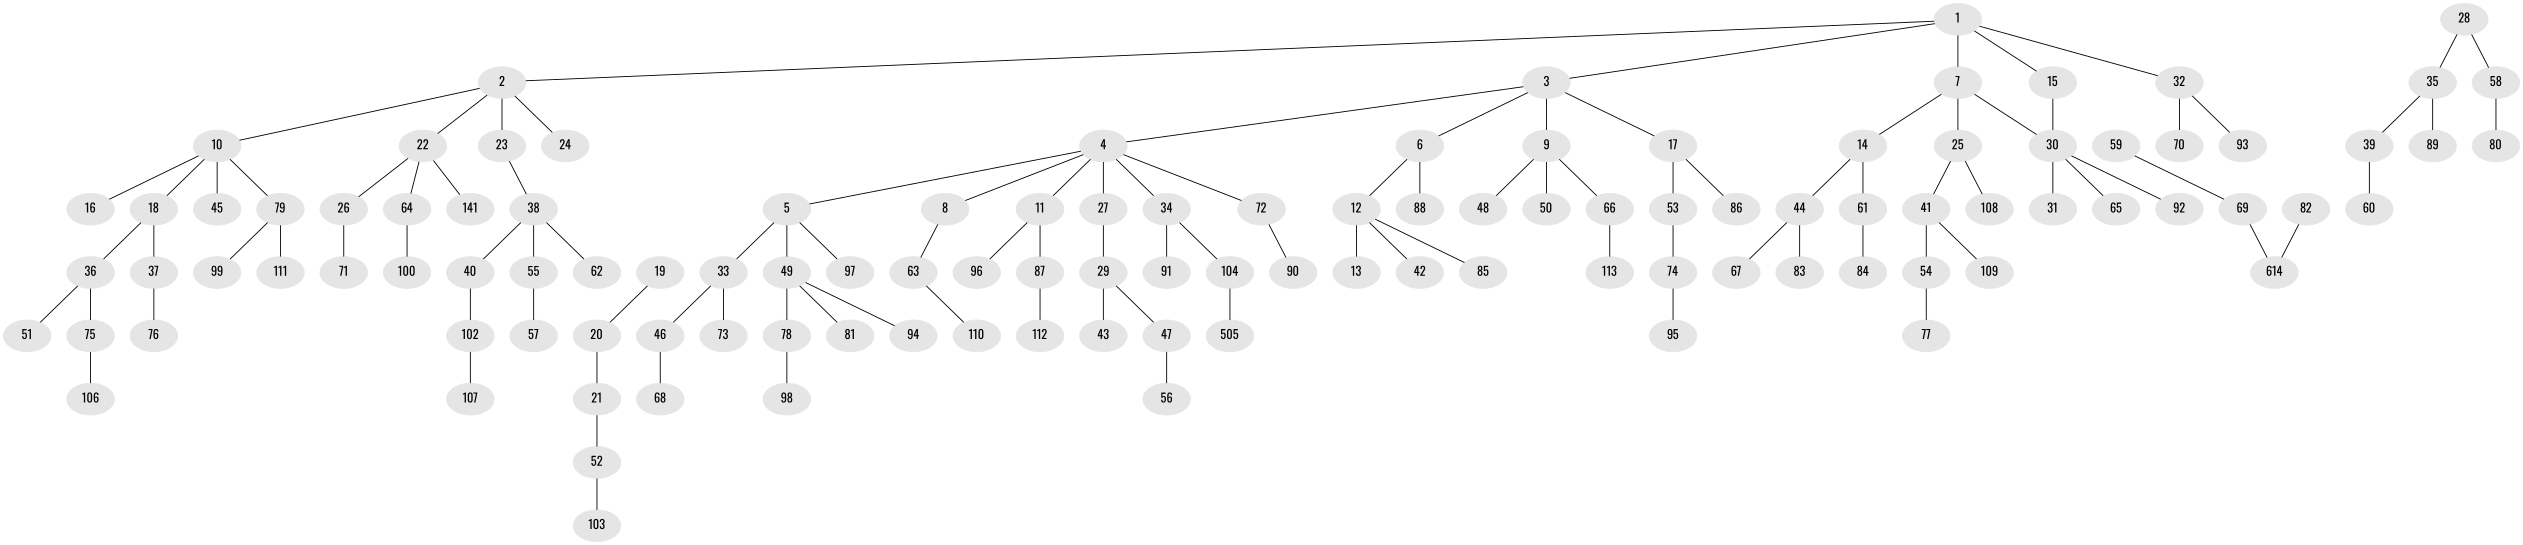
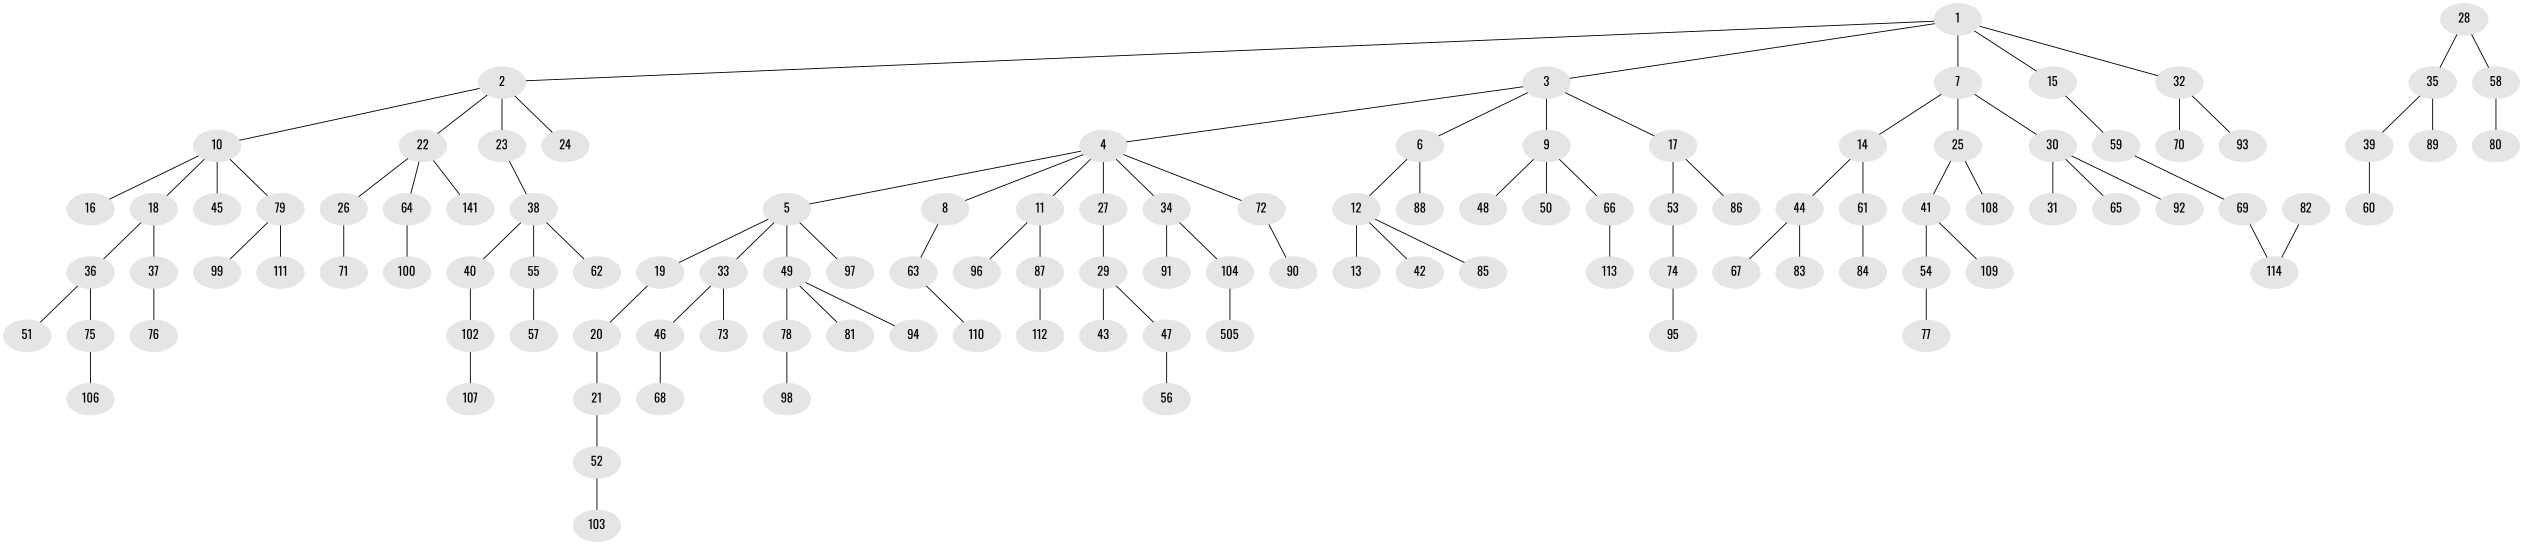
edge "15" -- "30": now "15" -- "59"
edge "5" -- "19": added
node "614": label "614" -> "114"
